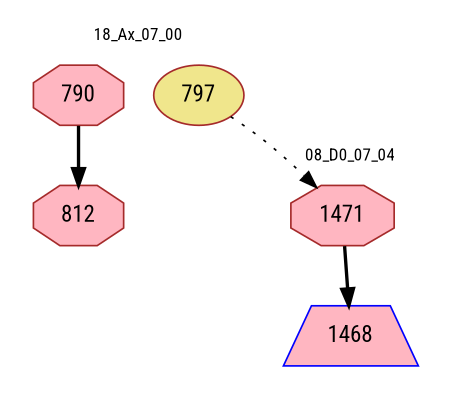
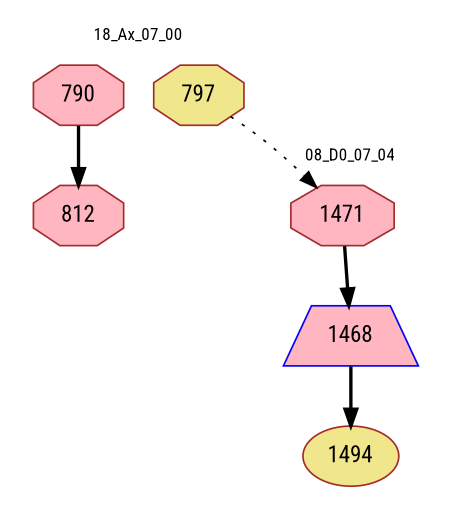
node "797": shape ellipse -> octagon
node "1494": added
